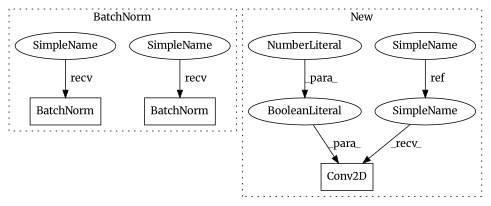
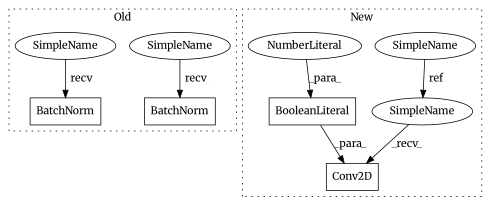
cluster "BatchNorm": label "BatchNorm" -> "Old"
node "BooleanLiteral": shape ellipse -> box
